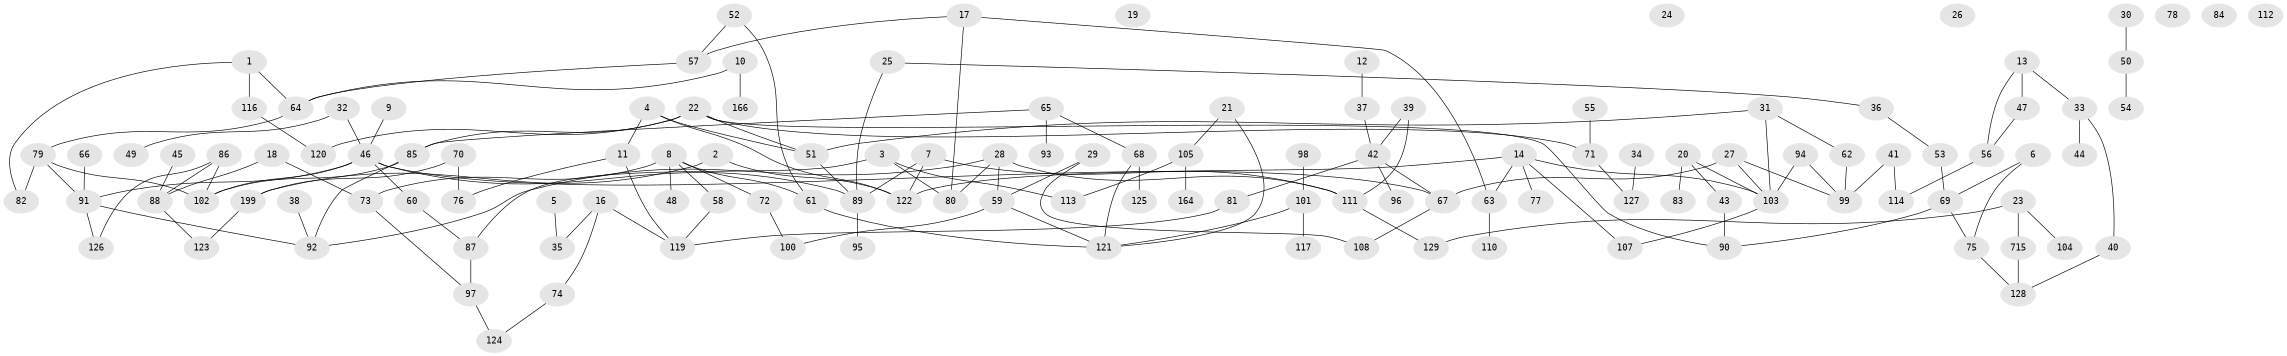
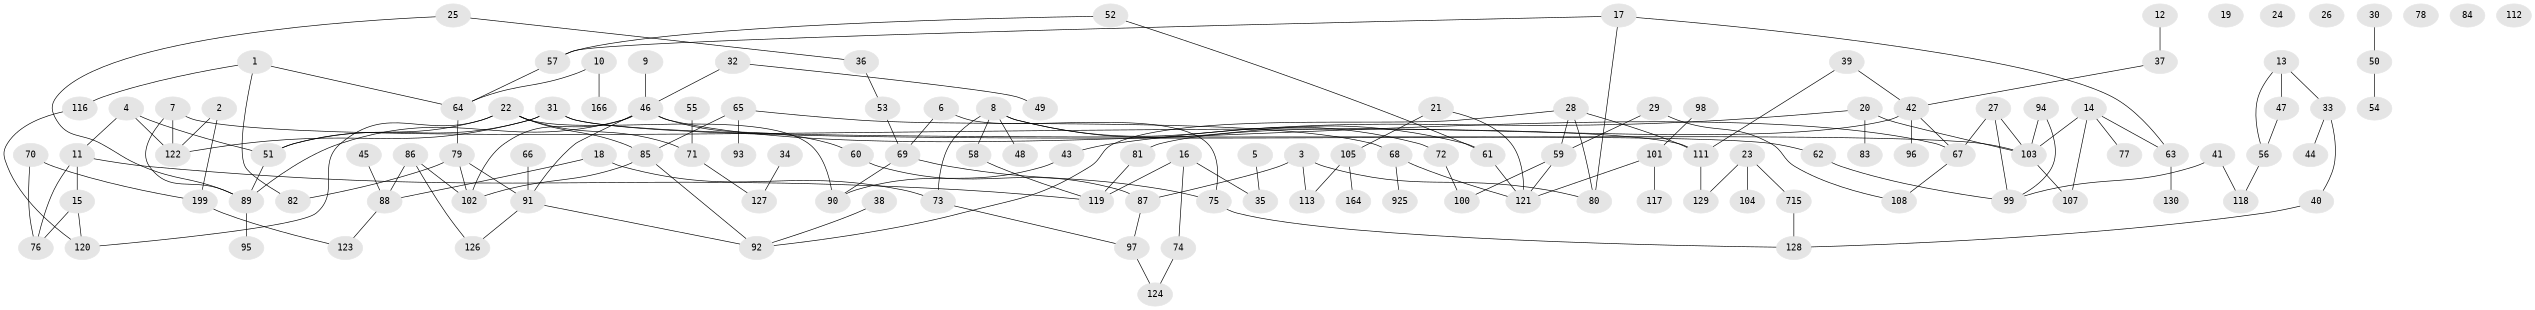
edge "14" -- "122": now "31" -- "122"
node "15": added
node "125": label "125" -> "925"
node "114": label "114" -> "118"
node "110": label "110" -> "130"
